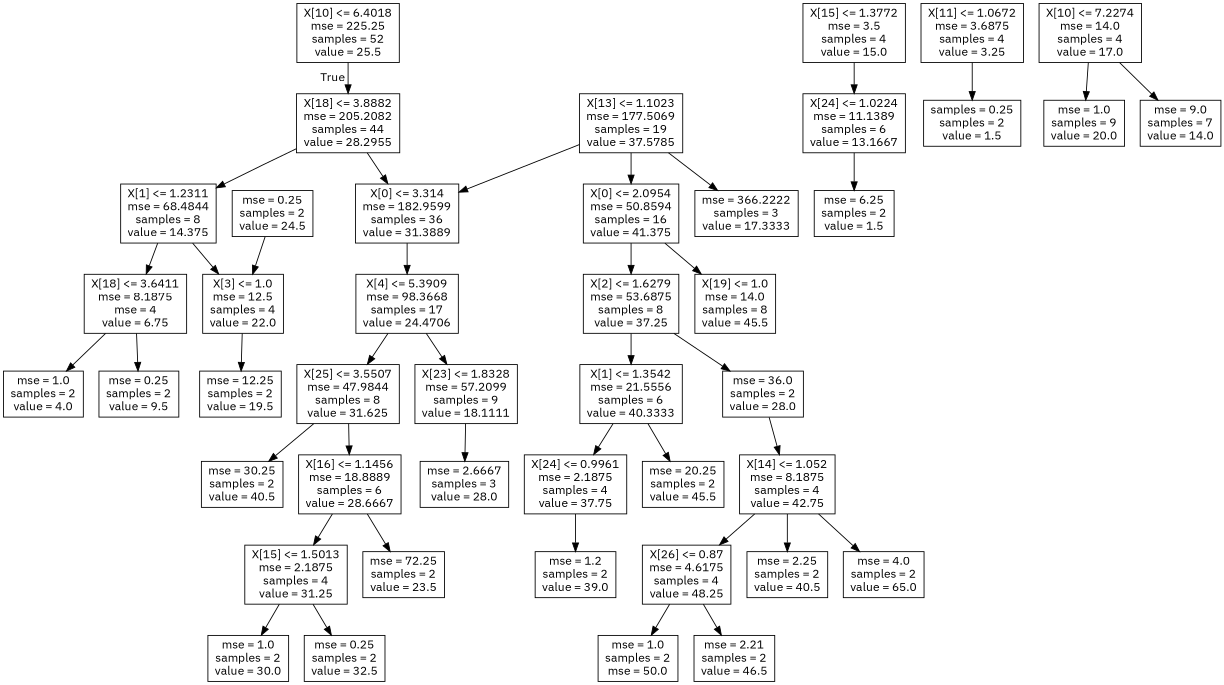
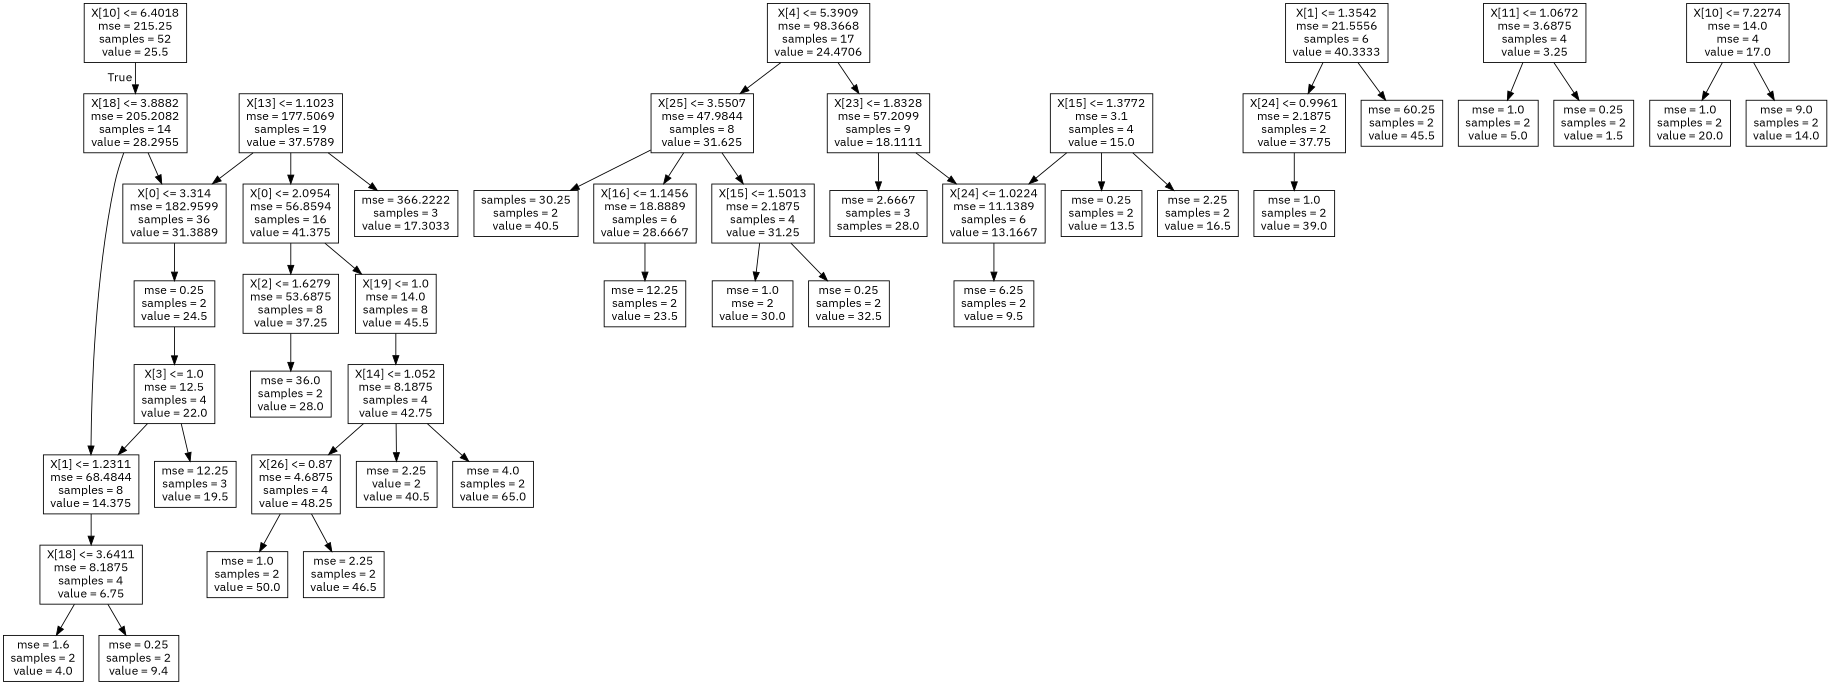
node "X[10] <= 6.4018 mse = 225.25 samples = 52 value = 25.5": label "X[10] <= 6.4018 mse = 225.25 samples = 52 value = 25.5" -> "X[10] <= 6.4018 mse = 215.25 samples = 52 value = 25.5"
node "X[15] <= 1.3772 mse = 3.5 samples = 4 value = 15.0": label "X[15] <= 1.3772 mse = 3.5 samples = 4 value = 15.0" -> "X[15] <= 1.3772 mse = 3.1 samples = 4 value = 15.0"
node "X[10] <= 7.2274 mse = 14.0 samples = 4 value = 17.0": label "X[10] <= 7.2274 mse = 14.0 samples = 4 value = 17.0" -> "X[10] <= 7.2274 mse = 14.0 mse = 4 value = 17.0"
node "X[18] <= 3.8882 mse = 205.2082 samples = 44 value = 28.2955": label "X[18] <= 3.8882 mse = 205.2082 samples = 44 value = 28.2955" -> "X[18] <= 3.8882 mse = 205.2082 samples = 14 value = 28.2955"
node "X[13] <= 1.1023 mse = 177.5069 samples = 19 value = 37.5785": label "X[13] <= 1.1023 mse = 177.5069 samples = 19 value = 37.5785" -> "X[13] <= 1.1023 mse = 177.5069 samples = 19 value = 37.5789"
node "samples = 0.25 samples = 2 value = 1.5": label "samples = 0.25 samples = 2 value = 1.5" -> "mse = 0.25 samples = 2 value = 1.5"
node "mse = 1.0 samples = 9 value = 20.0": label "mse = 1.0 samples = 9 value = 20.0" -> "mse = 1.0 samples = 2 value = 20.0"
node "mse = 9.0 samples = 7 value = 14.0": label "mse = 9.0 samples = 7 value = 14.0" -> "mse = 9.0 samples = 2 value = 14.0"
node "mse = 1.0 samples = 2 value = 5.0": added
edge "X[23] <= 1.8328 mse = 57.2099 samples = 9 value = 18.1111" -> "X[24] <= 1.0224 mse = 11.1389 samples = 6 value = 13.1667": added
node "X[0] <= 2.0954 mse = 50.8594 samples = 16 value = 41.375": label "X[0] <= 2.0954 mse = 50.8594 samples = 16 value = 41.375" -> "X[0] <= 2.0954 mse = 56.8594 samples = 16 value = 41.375"
node "mse = 366.2222 samples = 3 value = 17.3333": label "mse = 366.2222 samples = 3 value = 17.3333" -> "mse = 366.2222 samples = 3 value = 17.3033"
node "mse = 6.25 samples = 2 value = 1.5": label "mse = 6.25 samples = 2 value = 1.5" -> "mse = 6.25 samples = 2 value = 9.5"
node "mse = 0.25 samples = 2 value = 13.5": added
node "mse = 2.25 samples = 2 value = 16.5": added
edge "X[0] <= 3.314 mse = 182.9599 samples = 36 value = 31.3889" -> "X[4] <= 5.3909 mse = 98.3668 samples = 17 value = 24.4706": now "X[0] <= 3.314 mse = 182.9599 samples = 36 value = 31.3889" -> "mse = 0.25 samples = 2 value = 24.5"
edge "X[1] <= 1.2311 mse = 68.4844 samples = 8 value = 14.375" -> "X[3] <= 1.0 mse = 12.5 samples = 4 value = 22.0": reversed
node "X[18] <= 3.6411 mse = 8.1875 mse = 4 value = 6.75": label "X[18] <= 3.6411 mse = 8.1875 mse = 4 value = 6.75" -> "X[18] <= 3.6411 mse = 8.1875 samples = 4 value = 6.75"
edge "X[2] <= 1.6279 mse = 53.6875 samples = 8 value = 37.25" -> "X[1] <= 1.3542 mse = 21.5556 samples = 6 value = 40.3333": removed
node "mse = 1.0 samples = 2 value = 4.0": label "mse = 1.0 samples = 2 value = 4.0" -> "mse = 1.6 samples = 2 value = 4.0"
node "mse = 0.25 samples = 2 value = 9.5": label "mse = 0.25 samples = 2 value = 9.5" -> "mse = 0.25 samples = 2 value = 9.4"
node "mse = 12.25 samples = 2 value = 19.5": label "mse = 12.25 samples = 2 value = 19.5" -> "mse = 12.25 samples = 3 value = 19.5"
edge "mse = 36.0 samples = 2 value = 28.0" -> "X[14] <= 1.052 mse = 8.1875 samples = 4 value = 42.75": now "X[19] <= 1.0 mse = 14.0 samples = 8 value = 45.5" -> "X[14] <= 1.052 mse = 8.1875 samples = 4 value = 42.75"
node "mse = 30.25 samples = 2 value = 40.5": label "mse = 30.25 samples = 2 value = 40.5" -> "samples = 30.25 samples = 2 value = 40.5"
node "mse = 2.6667 samples = 3 value = 28.0": label "mse = 2.6667 samples = 3 value = 28.0" -> "mse = 2.6667 samples = 3 samples = 28.0"
node "X[24] <= 0.9961 mse = 2.1875 samples = 4 value = 37.75": label "X[24] <= 0.9961 mse = 2.1875 samples = 4 value = 37.75" -> "X[24] <= 0.9961 mse = 2.1875 samples = 2 value = 37.75"
node "mse = 20.25 samples = 2 value = 45.5": label "mse = 20.25 samples = 2 value = 45.5" -> "mse = 60.25 samples = 2 value = 45.5"
edge "X[16] <= 1.1456 mse = 18.8889 samples = 6 value = 28.6667" -> "X[15] <= 1.5013 mse = 2.1875 samples = 4 value = 31.25": now "X[25] <= 3.5507 mse = 47.9844 samples = 8 value = 31.625" -> "X[15] <= 1.5013 mse = 2.1875 samples = 4 value = 31.25"
node "mse = 72.25 samples = 2 value = 23.5": label "mse = 72.25 samples = 2 value = 23.5" -> "mse = 12.25 samples = 2 value = 23.5"
node "mse = 1.2 samples = 2 value = 39.0": label "mse = 1.2 samples = 2 value = 39.0" -> "mse = 1.0 samples = 2 value = 39.0"
node "X[26] <= 0.87 mse = 4.6175 samples = 4 value = 48.25": label "X[26] <= 0.87 mse = 4.6175 samples = 4 value = 48.25" -> "X[26] <= 0.87 mse = 4.6875 samples = 4 value = 48.25"
node "mse = 2.25 samples = 2 value = 40.5": label "mse = 2.25 samples = 2 value = 40.5" -> "mse = 2.25 value = 2 value = 40.5"
node "mse = 1.0 samples = 2 value = 30.0": label "mse = 1.0 samples = 2 value = 30.0" -> "mse = 1.0 mse = 2 value = 30.0"
node "mse = 1.0 samples = 2 mse = 50.0": label "mse = 1.0 samples = 2 mse = 50.0" -> "mse = 1.0 samples = 2 value = 50.0"
node "mse = 2.21 samples = 2 value = 46.5": label "mse = 2.21 samples = 2 value = 46.5" -> "mse = 2.25 samples = 2 value = 46.5"
